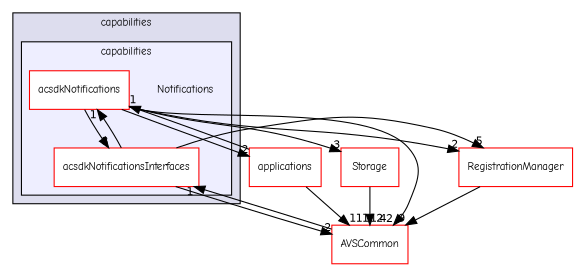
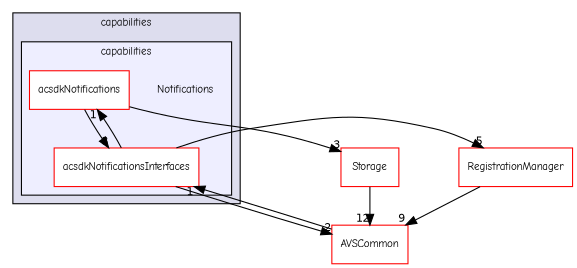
edge "acsdkNotifications" -> "AVSCommon": removed
edge "acsdkNotifications" -> "RegistrationManager": removed
node "applications": removed
